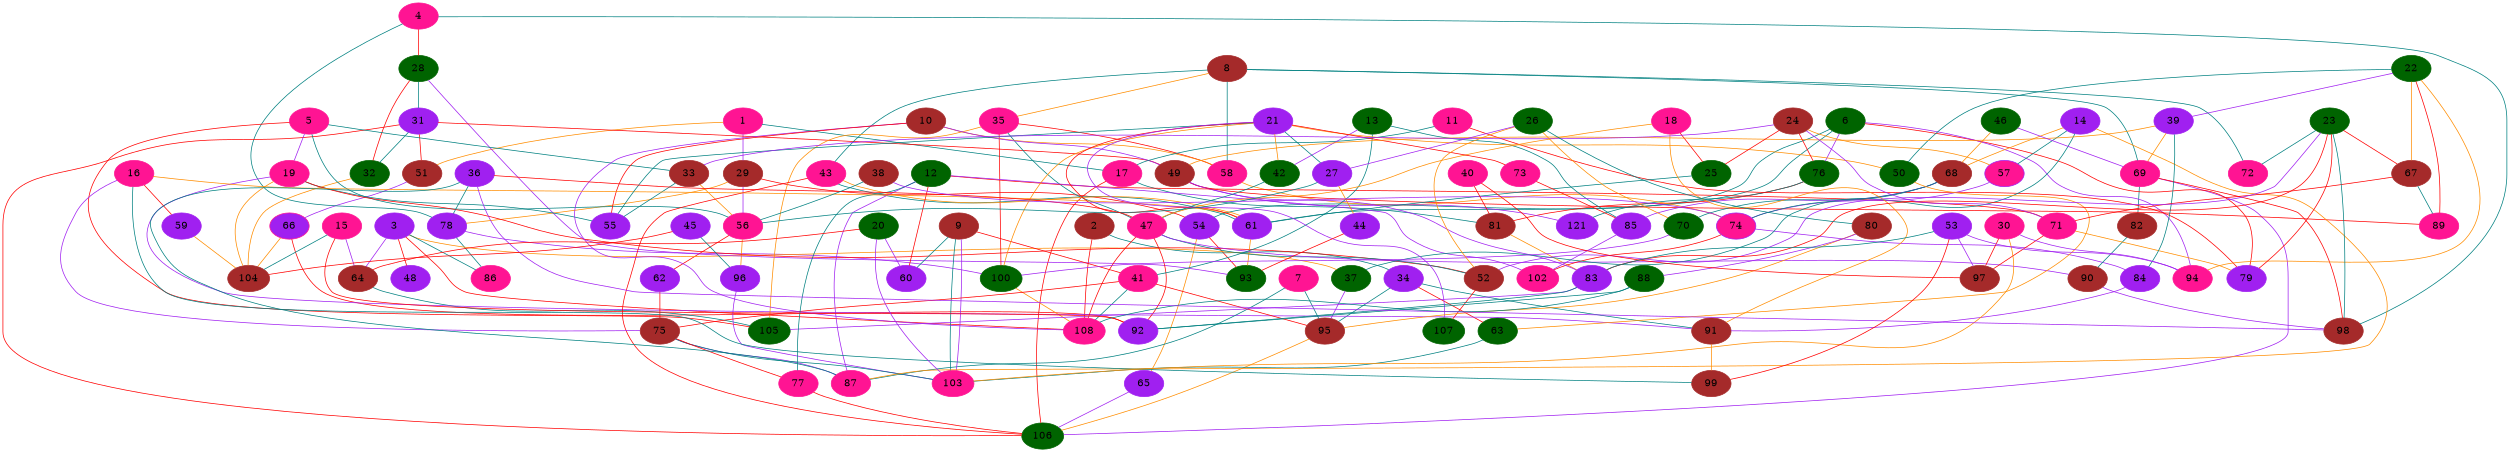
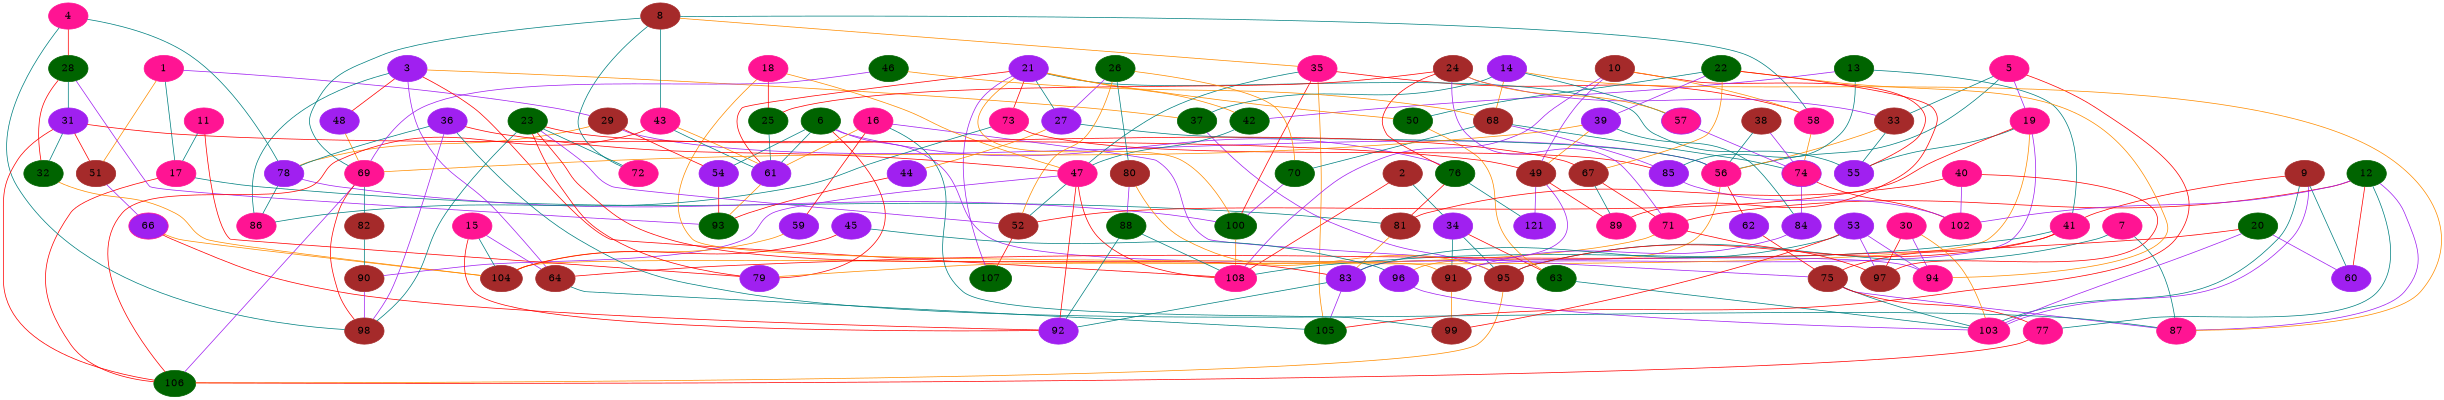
edge "48" -- "69": added
edge "73" -- "86": added
edge "40" -- "102": added
node "65": removed
